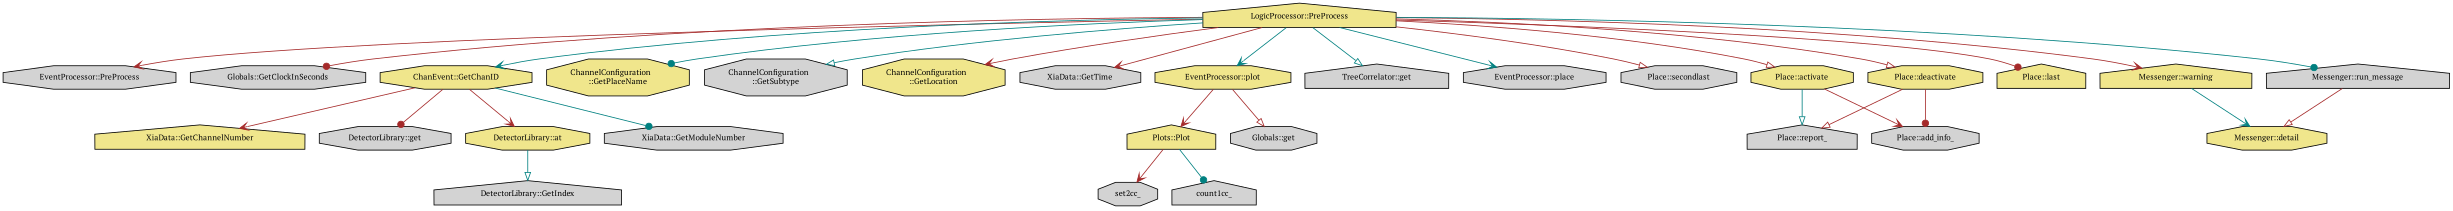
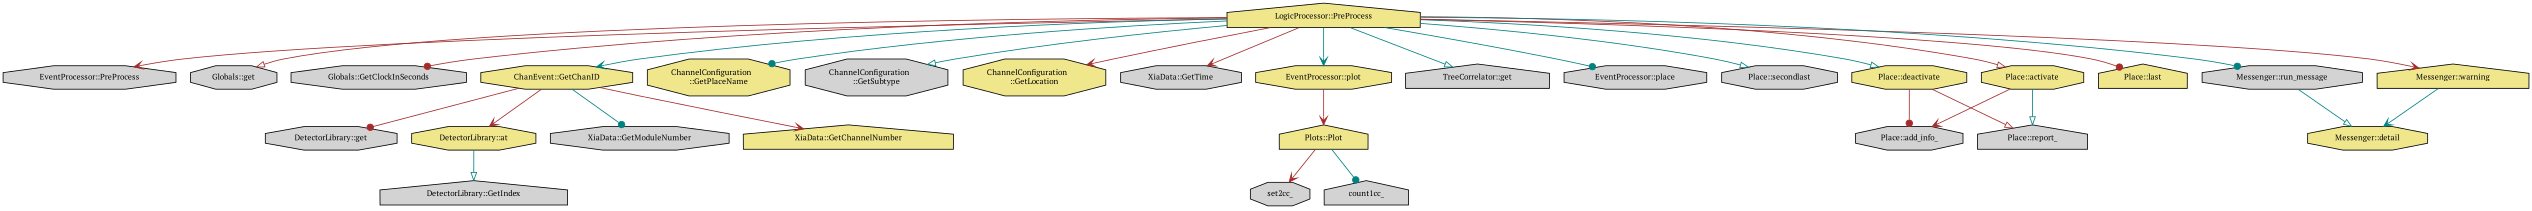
edge "LogicProcessor::PreProcess" -> "Place::deactivate": color brown -> teal
edge "LogicProcessor::PreProcess" -> "Place::secondlast": color brown -> teal
edge "LogicProcessor::PreProcess" -> "EventProcessor::place": arrowhead vee -> dot
node "Messenger::run_message": shape house -> octagon
edge "EventProcessor::plot" -> "Globals::get": now "LogicProcessor::PreProcess" -> "Globals::get"
edge "Messenger::run_message" -> "Messenger::detail": color brown -> teal
